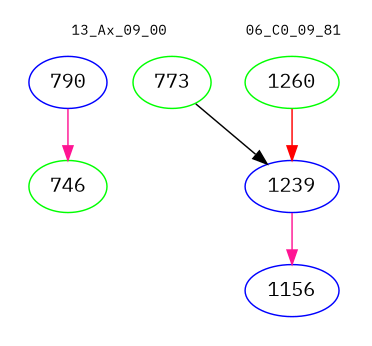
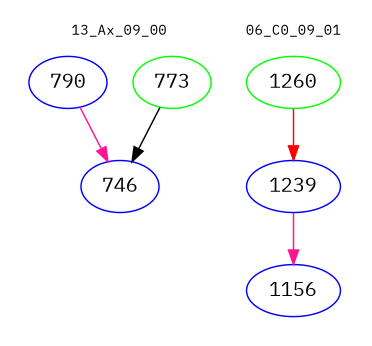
cluster "06_C0_09_81": label "06_C0_09_81" -> "06_C0_09_01"
edge "773" -> "1239": now "773" -> "746"
node "746": color green -> blue
